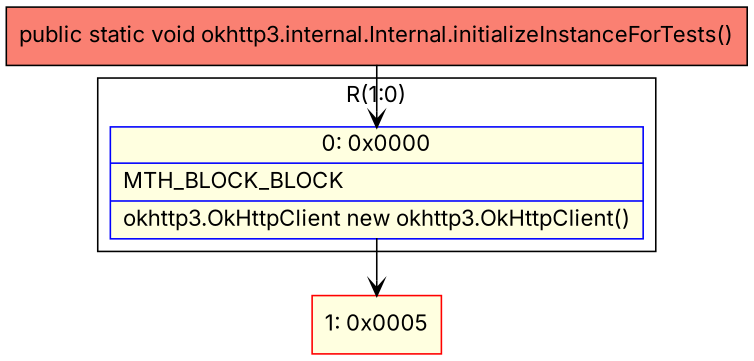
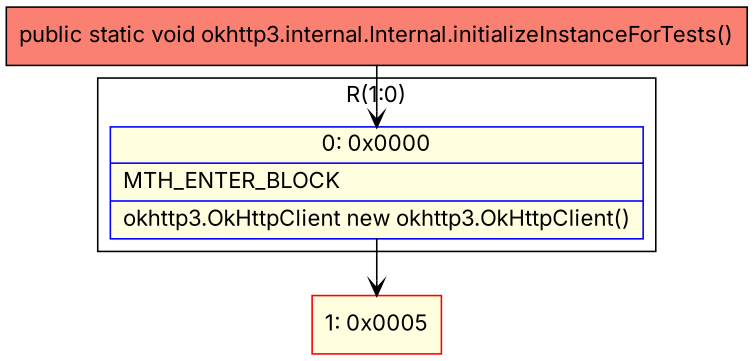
node "0: 0x0000": text "MTH_BLOCK_BLOCK" -> "MTH_ENTER_BLOCK"
